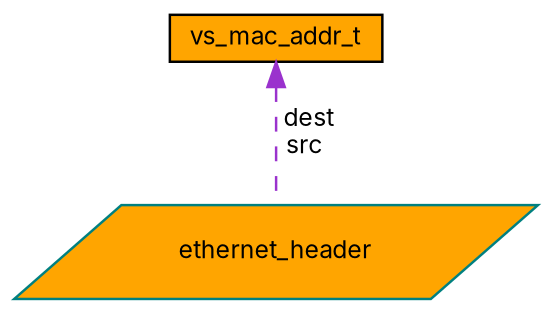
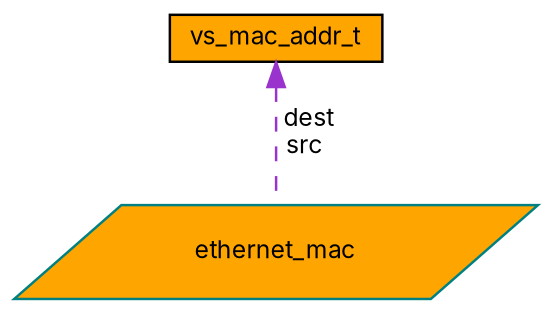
node "ethernet_header": label "ethernet_header" -> "ethernet_mac"
